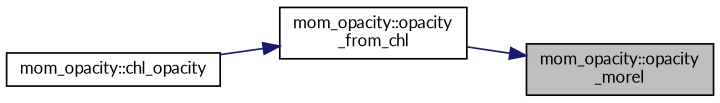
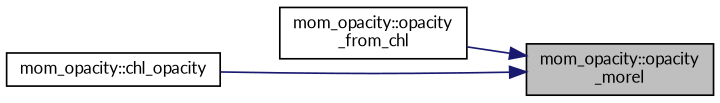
edge "mom_opacity::chl_opacity" -> "mom_opacity::opacity _from_chl": now "mom_opacity::chl_opacity" -> "mom_opacity::opacity _morel"
